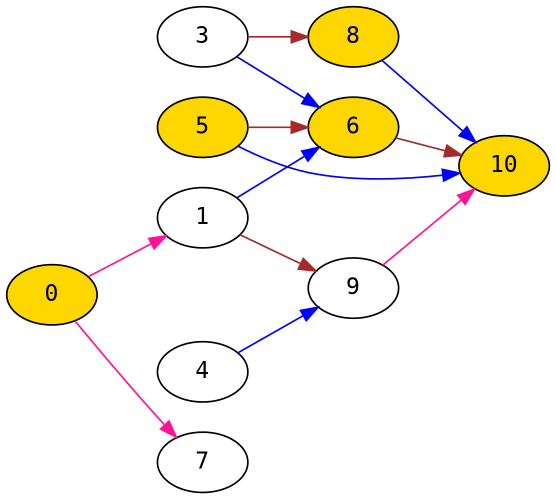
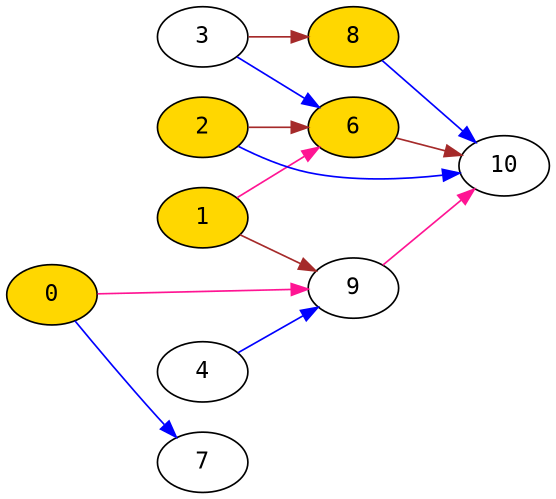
node "5": label "5" -> "2"
node "10": fillcolor gold -> white
edge "1" -> "6": color blue -> deeppink
node "1": fillcolor white -> gold
edge "0" -> "1": now "0" -> "9"
edge "0" -> "7": color deeppink -> blue
